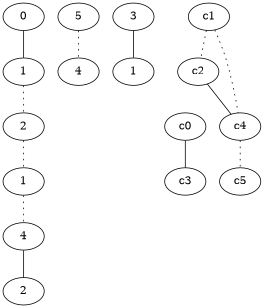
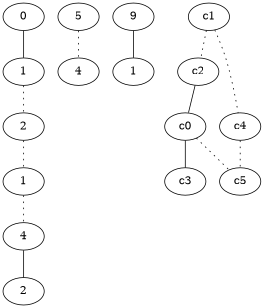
node "3": label "3" -> "9"
edge "c2" -- "c4": now "c2" -- "c0"
edge "c0" -- "c5": added
